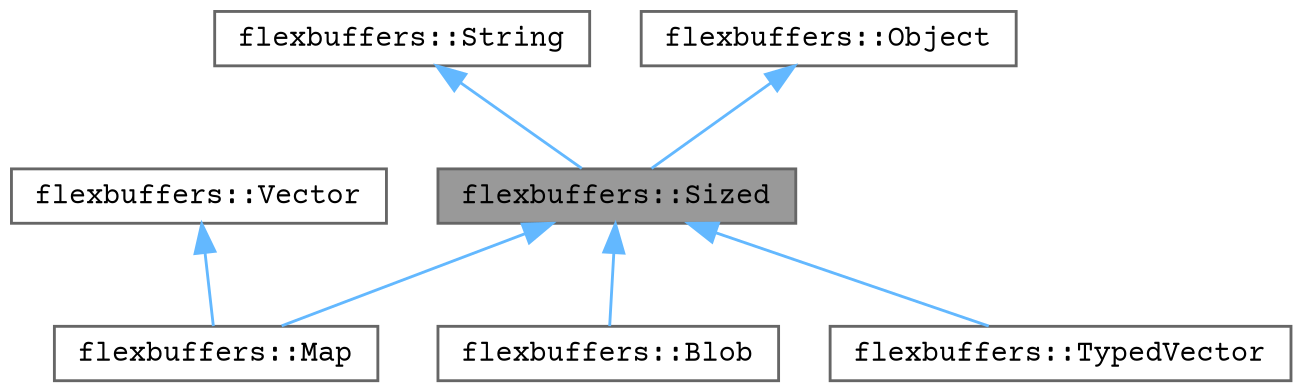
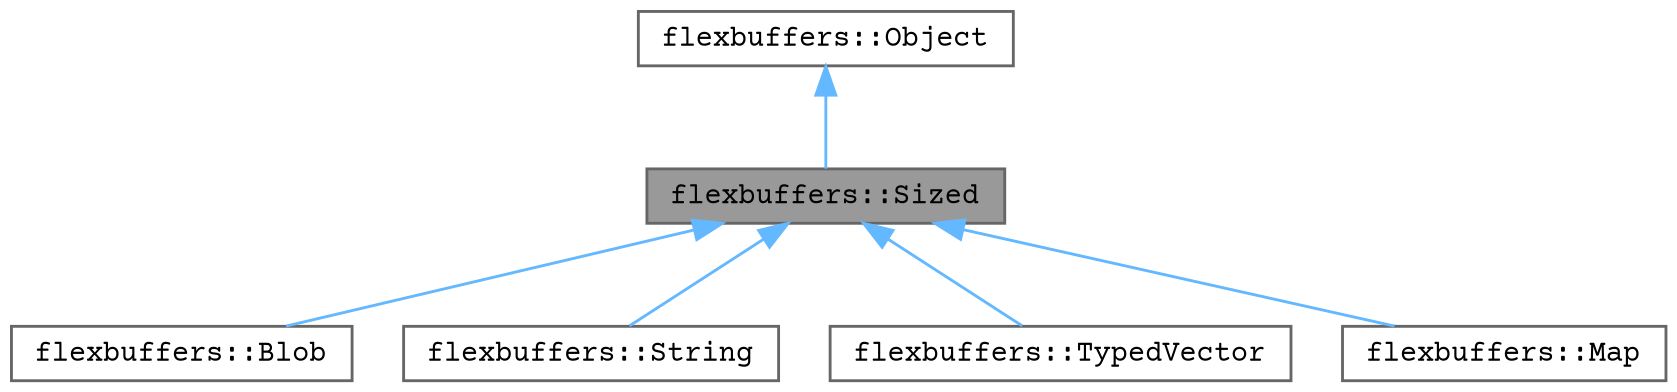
edge "flexbuffers::Sized" -> "flexbuffers::String": reversed
node "flexbuffers::Vector": removed
